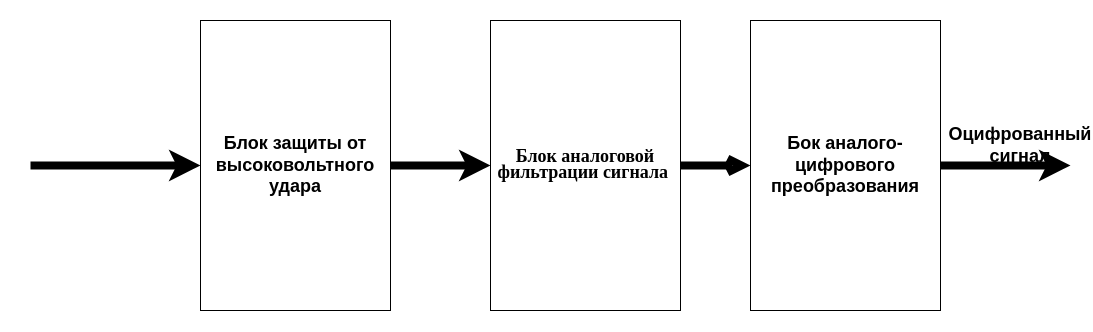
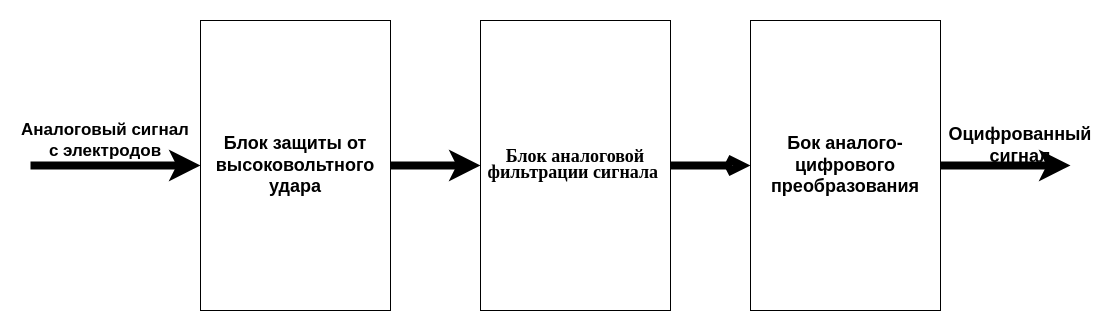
node "Аналоговый сигнал с электродов": added
node "Блок аналоговой фильтрации сигнала": moved (586, 166) -> (576, 166)
